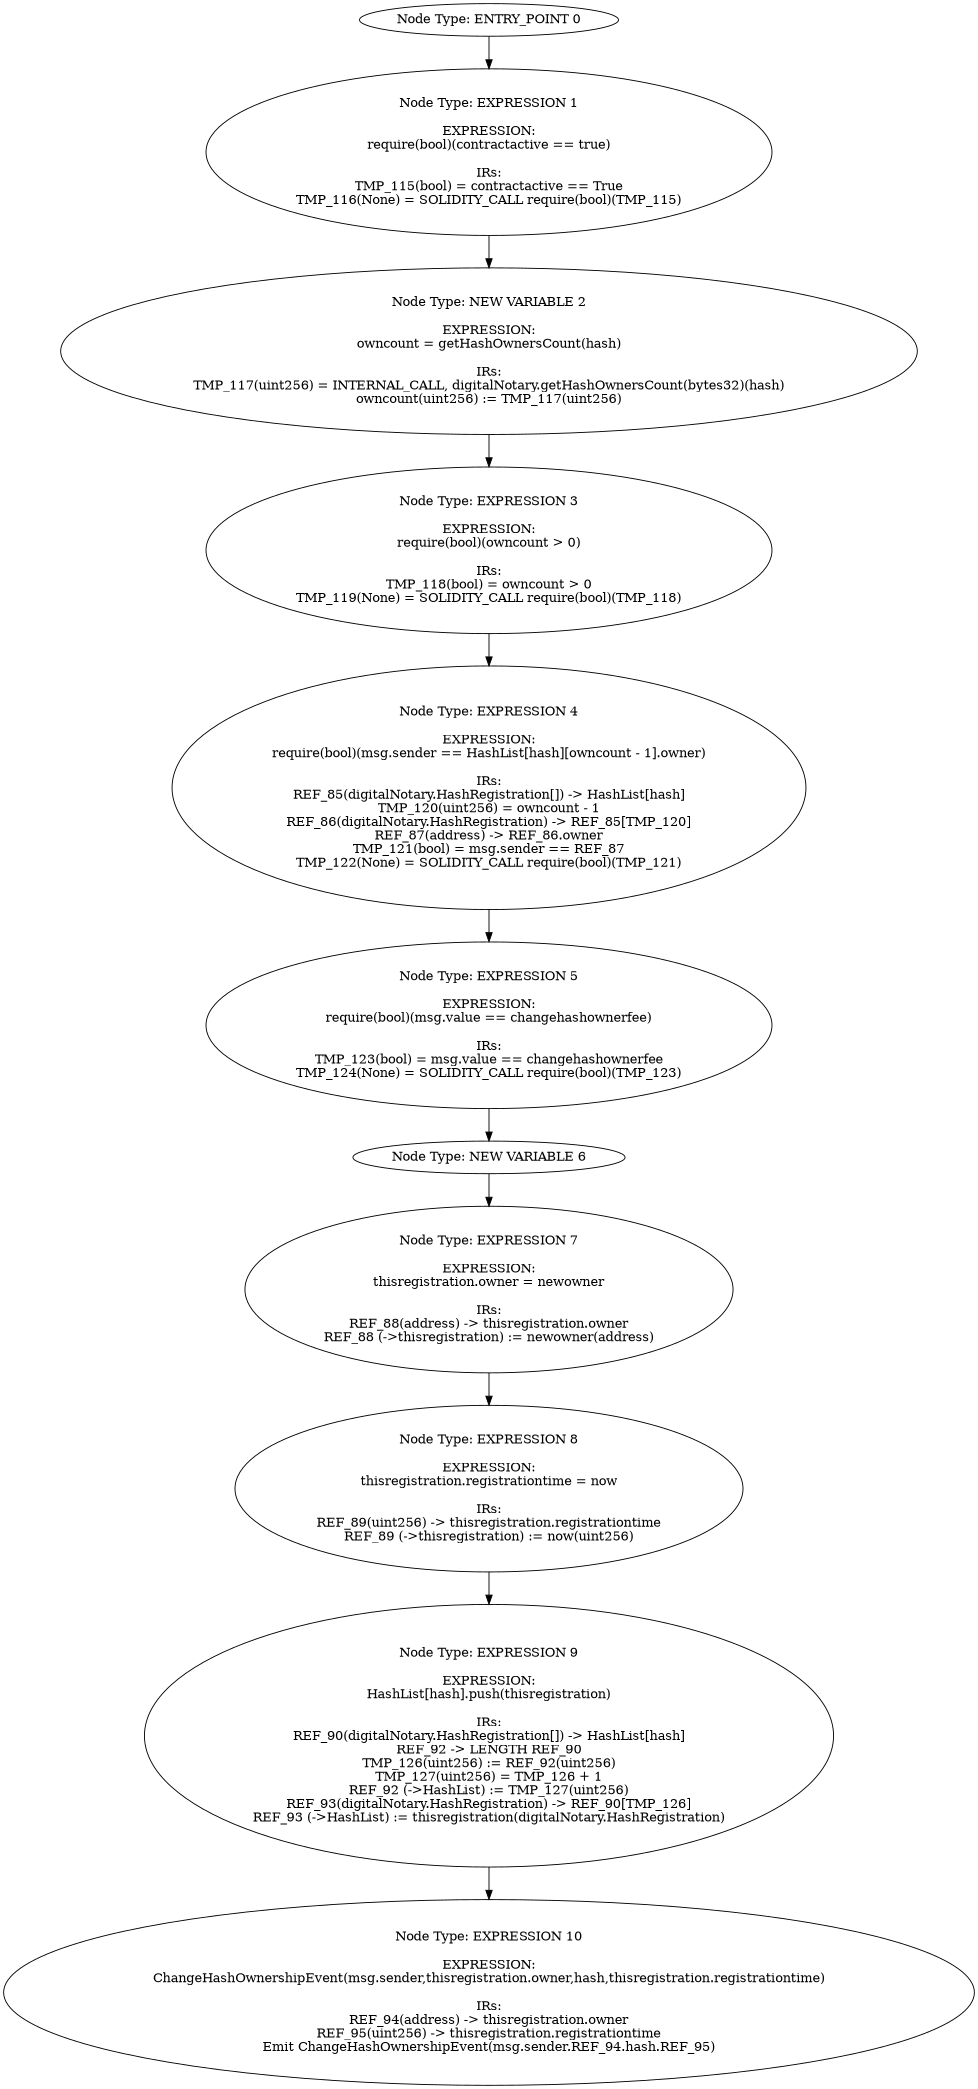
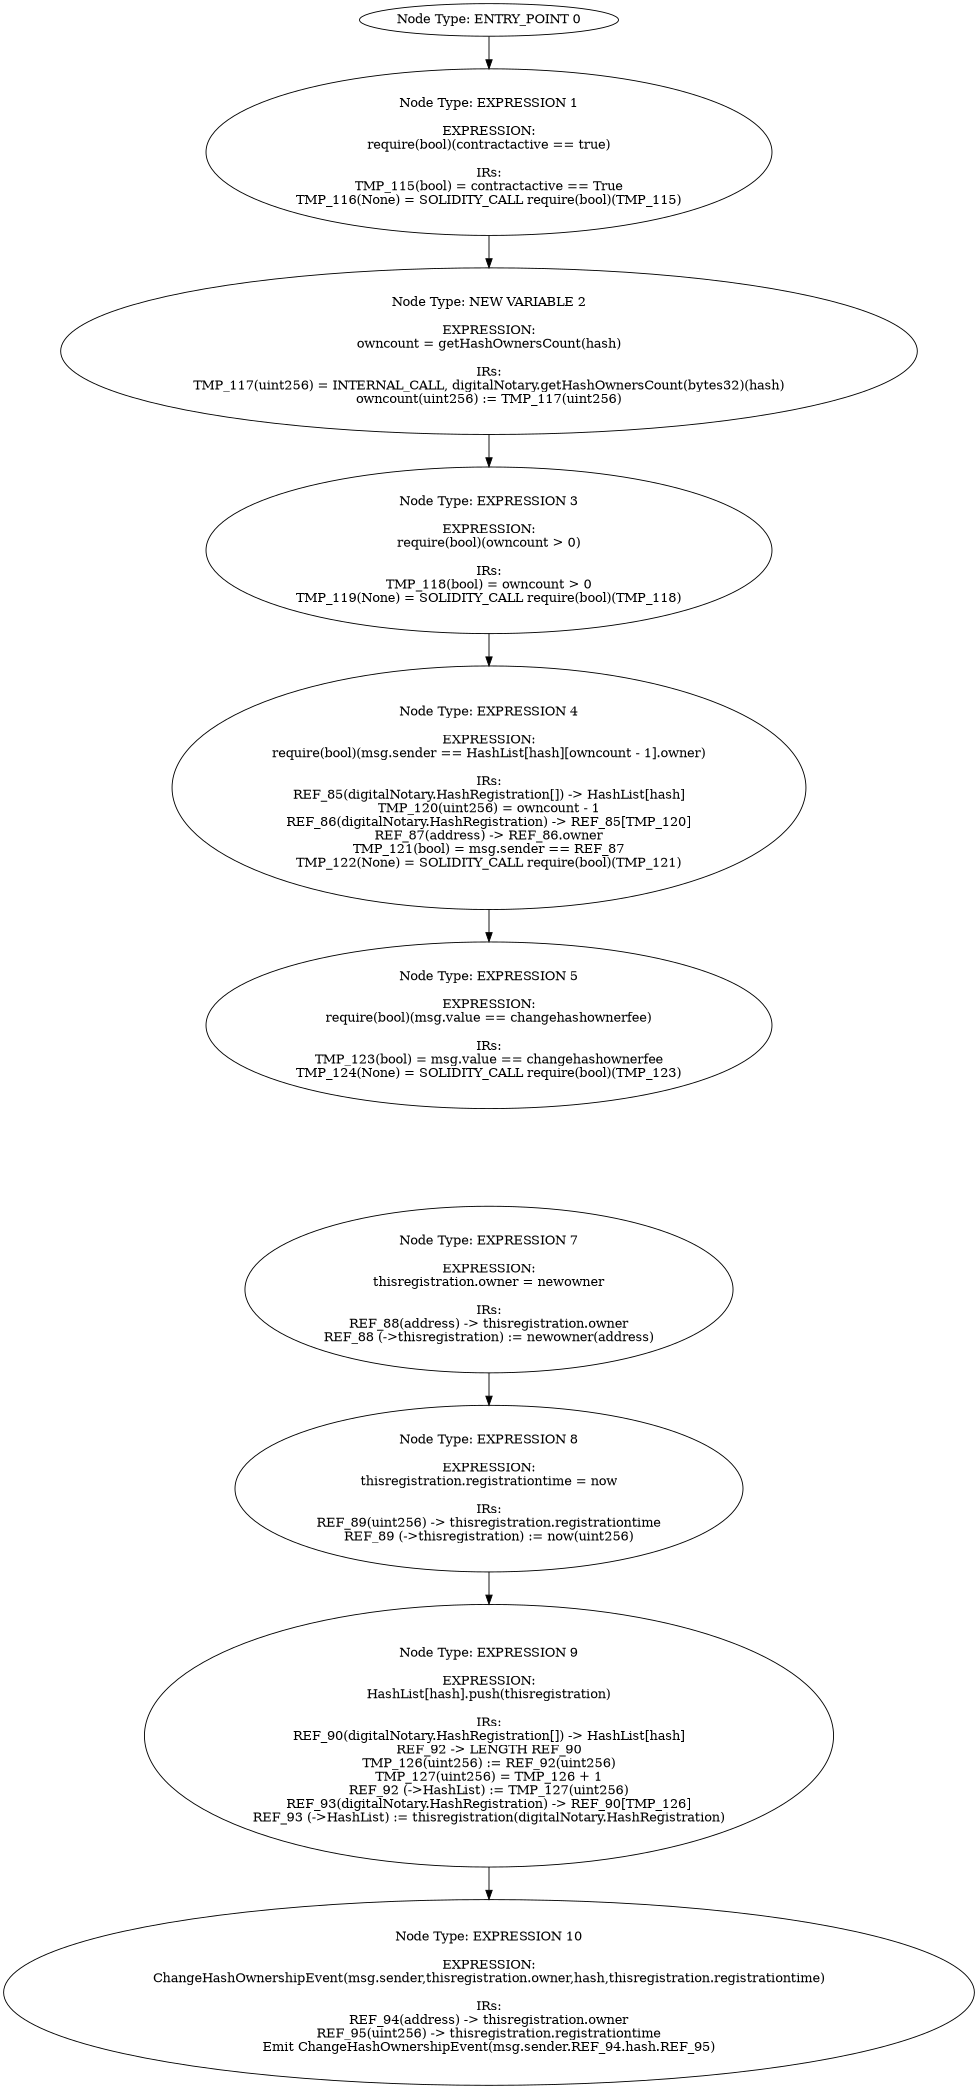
node "Node Type: NEW VARIABLE 6": removed
